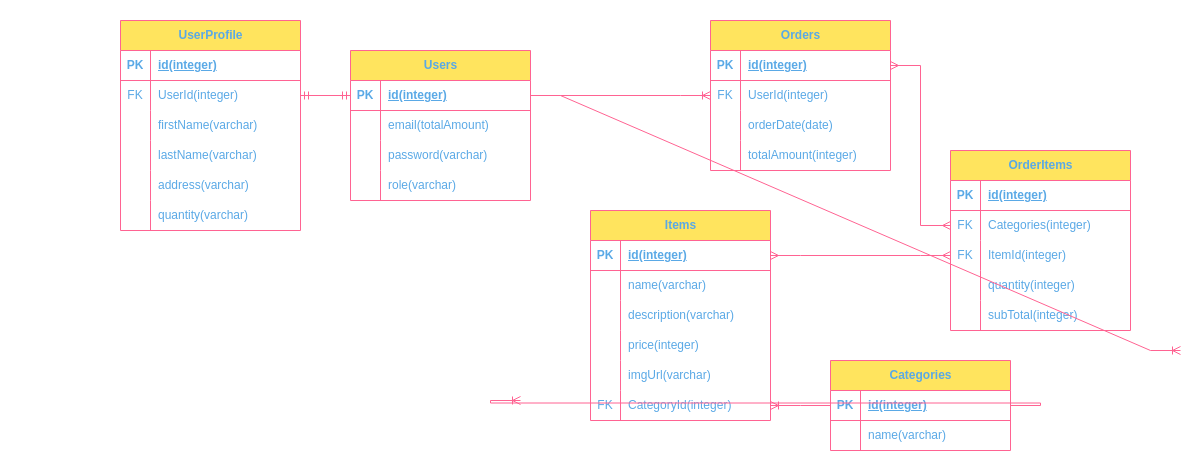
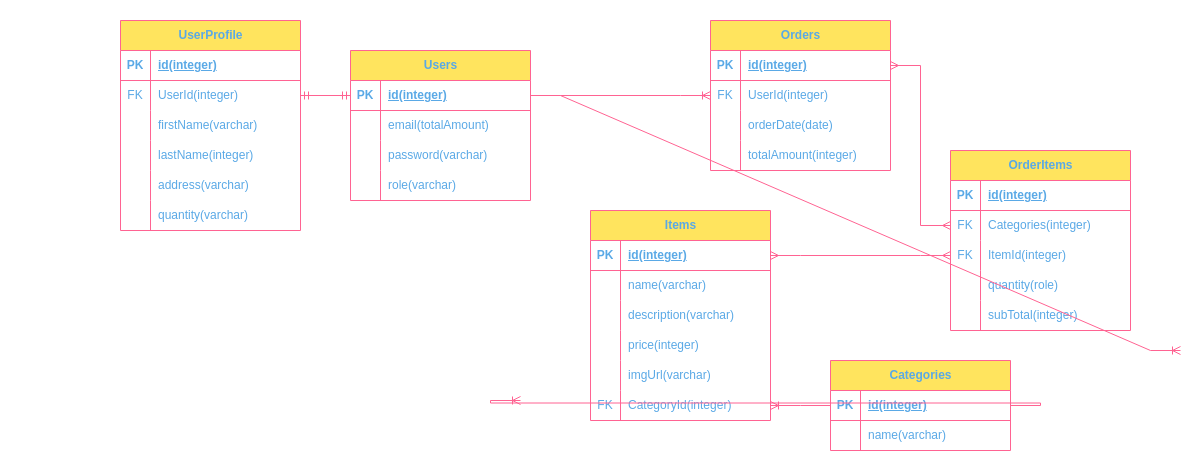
node "lastName(varchar)": label "lastName(varchar)" -> "lastName(integer)"
node "quantity(integer)": label "quantity(integer)" -> "quantity(role)"
